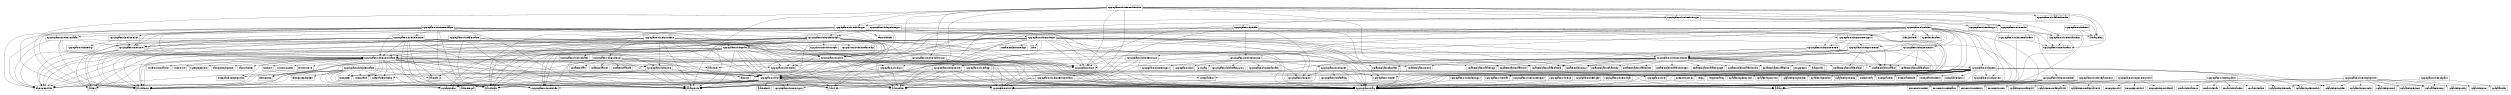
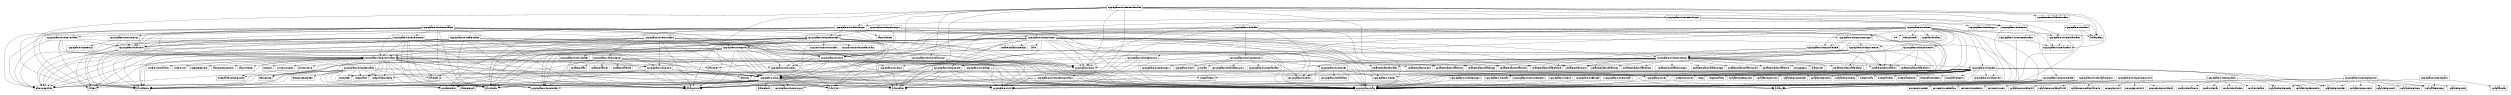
node "org_springframework_validation_annotation": label "org_springframework_validation_annotation" -> "org_reactivestreams_validation_annotation"
node "kotlin": added
edge "org_springframework_http_codec_multipart" -> "reactor_core": now "org_springframework_core_codec" -> "reactor_core"
node "com_fasterxml_jackson_databind_exc": added
node "com_fasterxml_jackson_databind_introspect": label "com_fasterxml_jackson_databind_introspect" -> "com_fasterxml_jndi_databind_introspect"
node "org_apache_http_conn": removed
